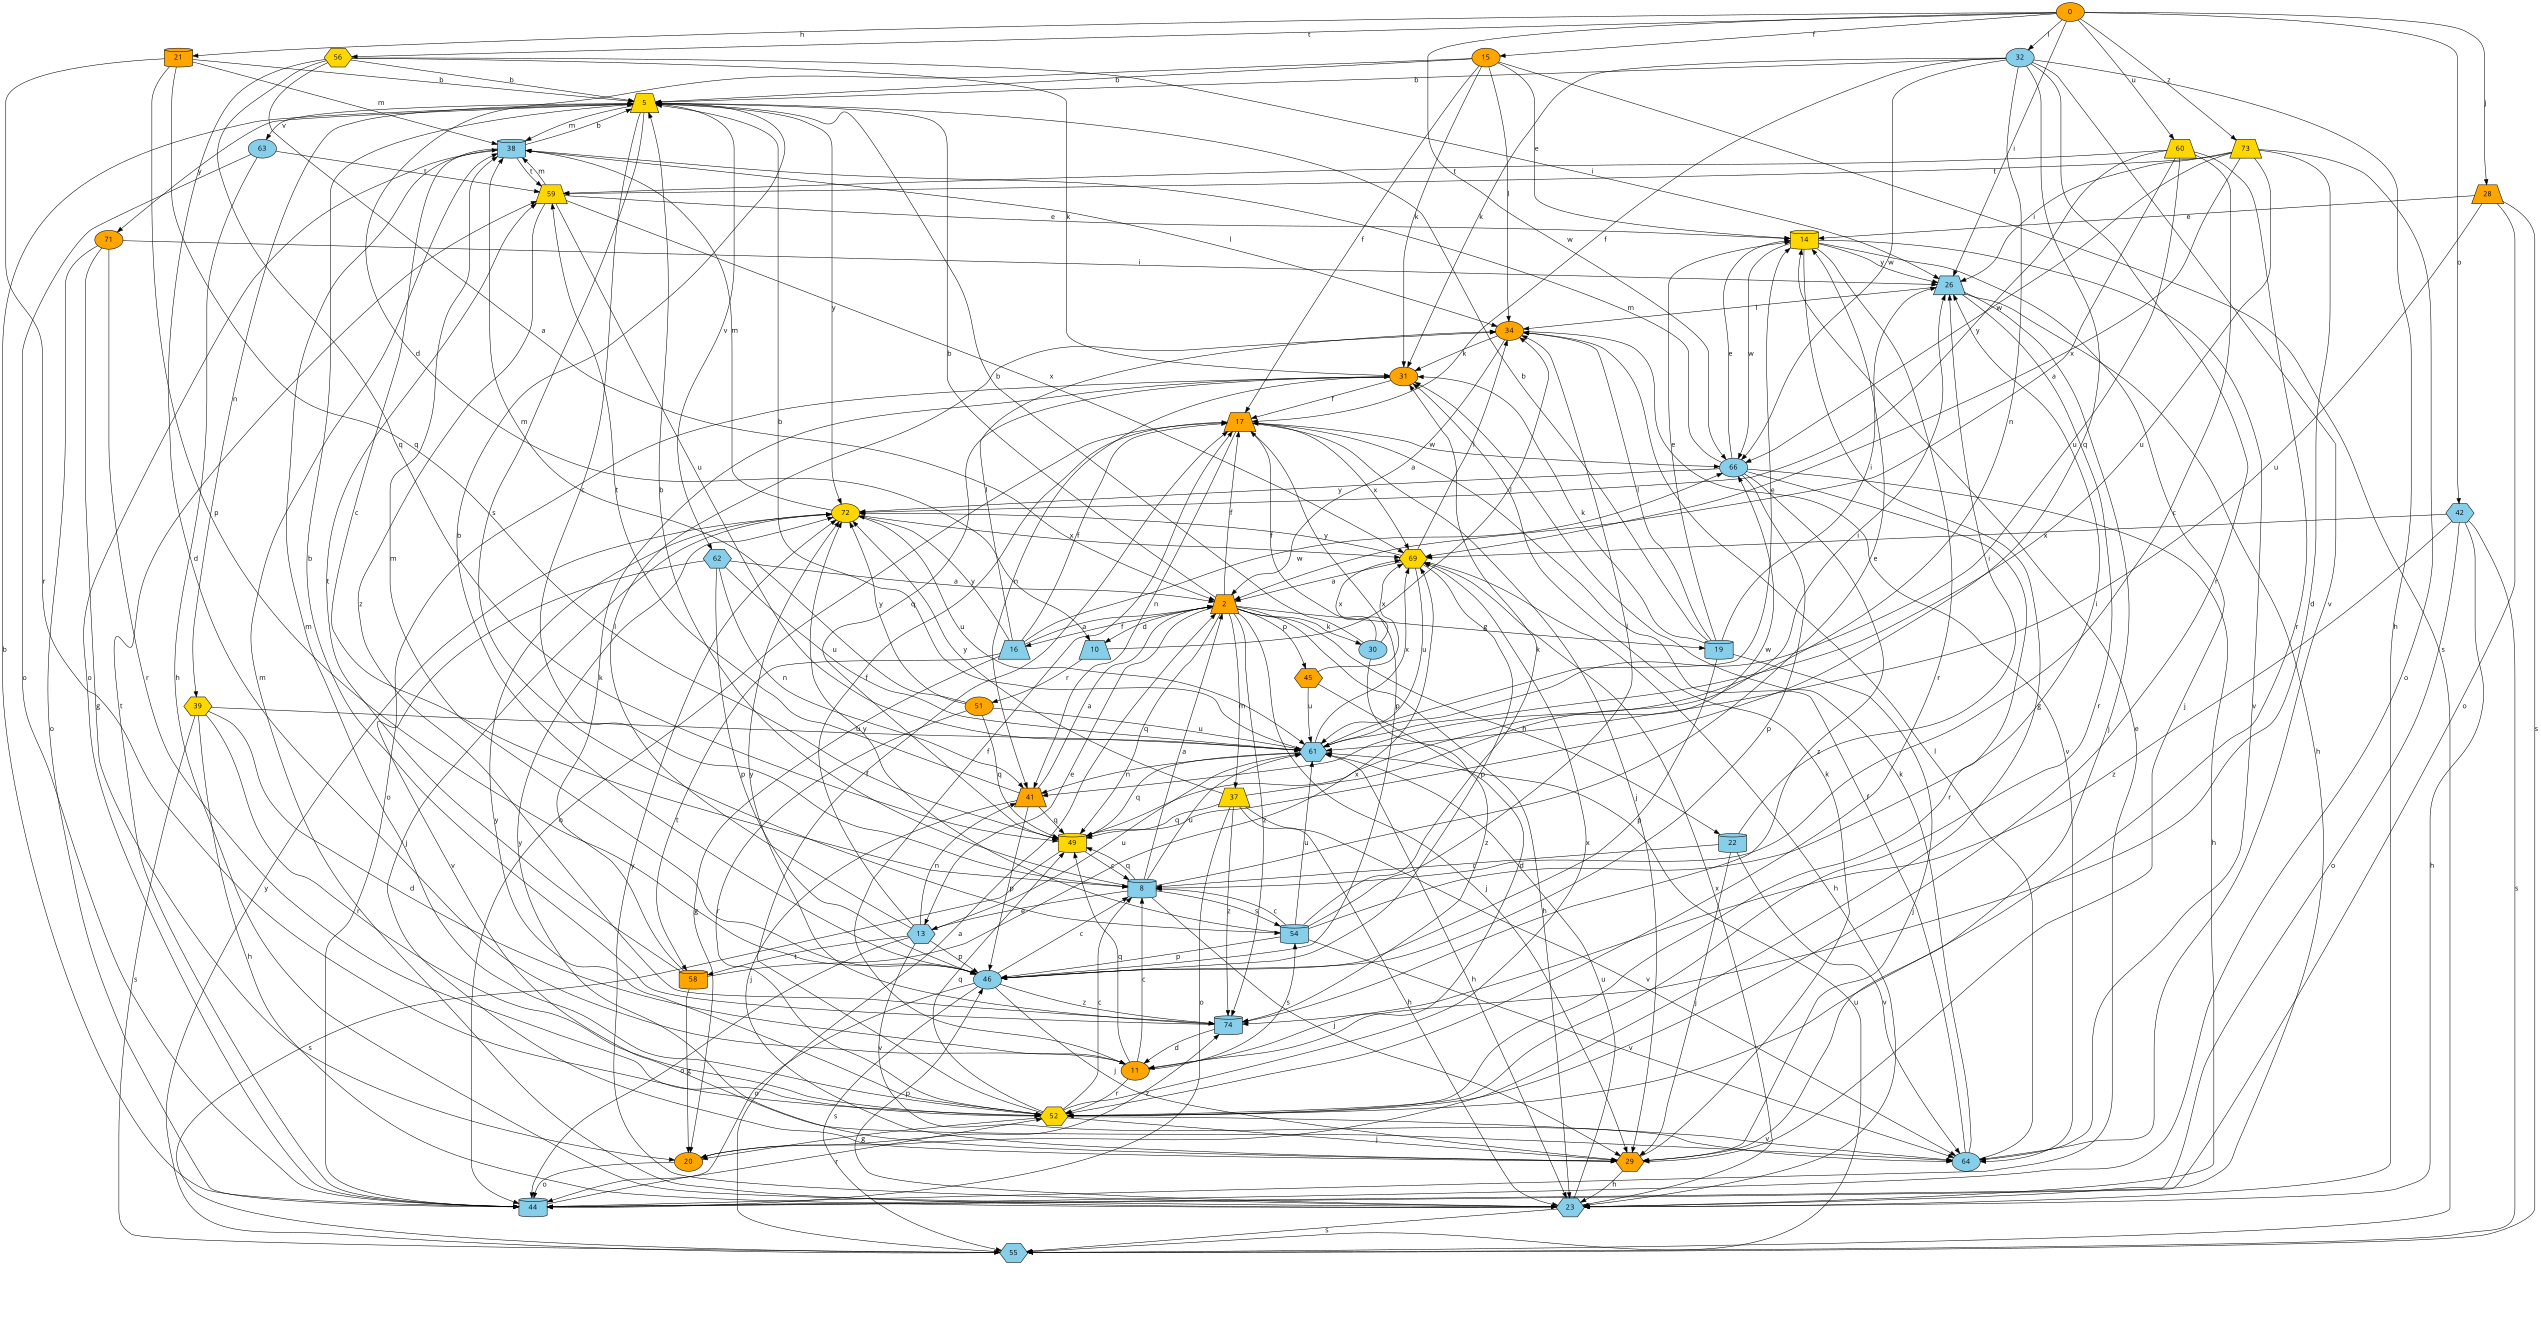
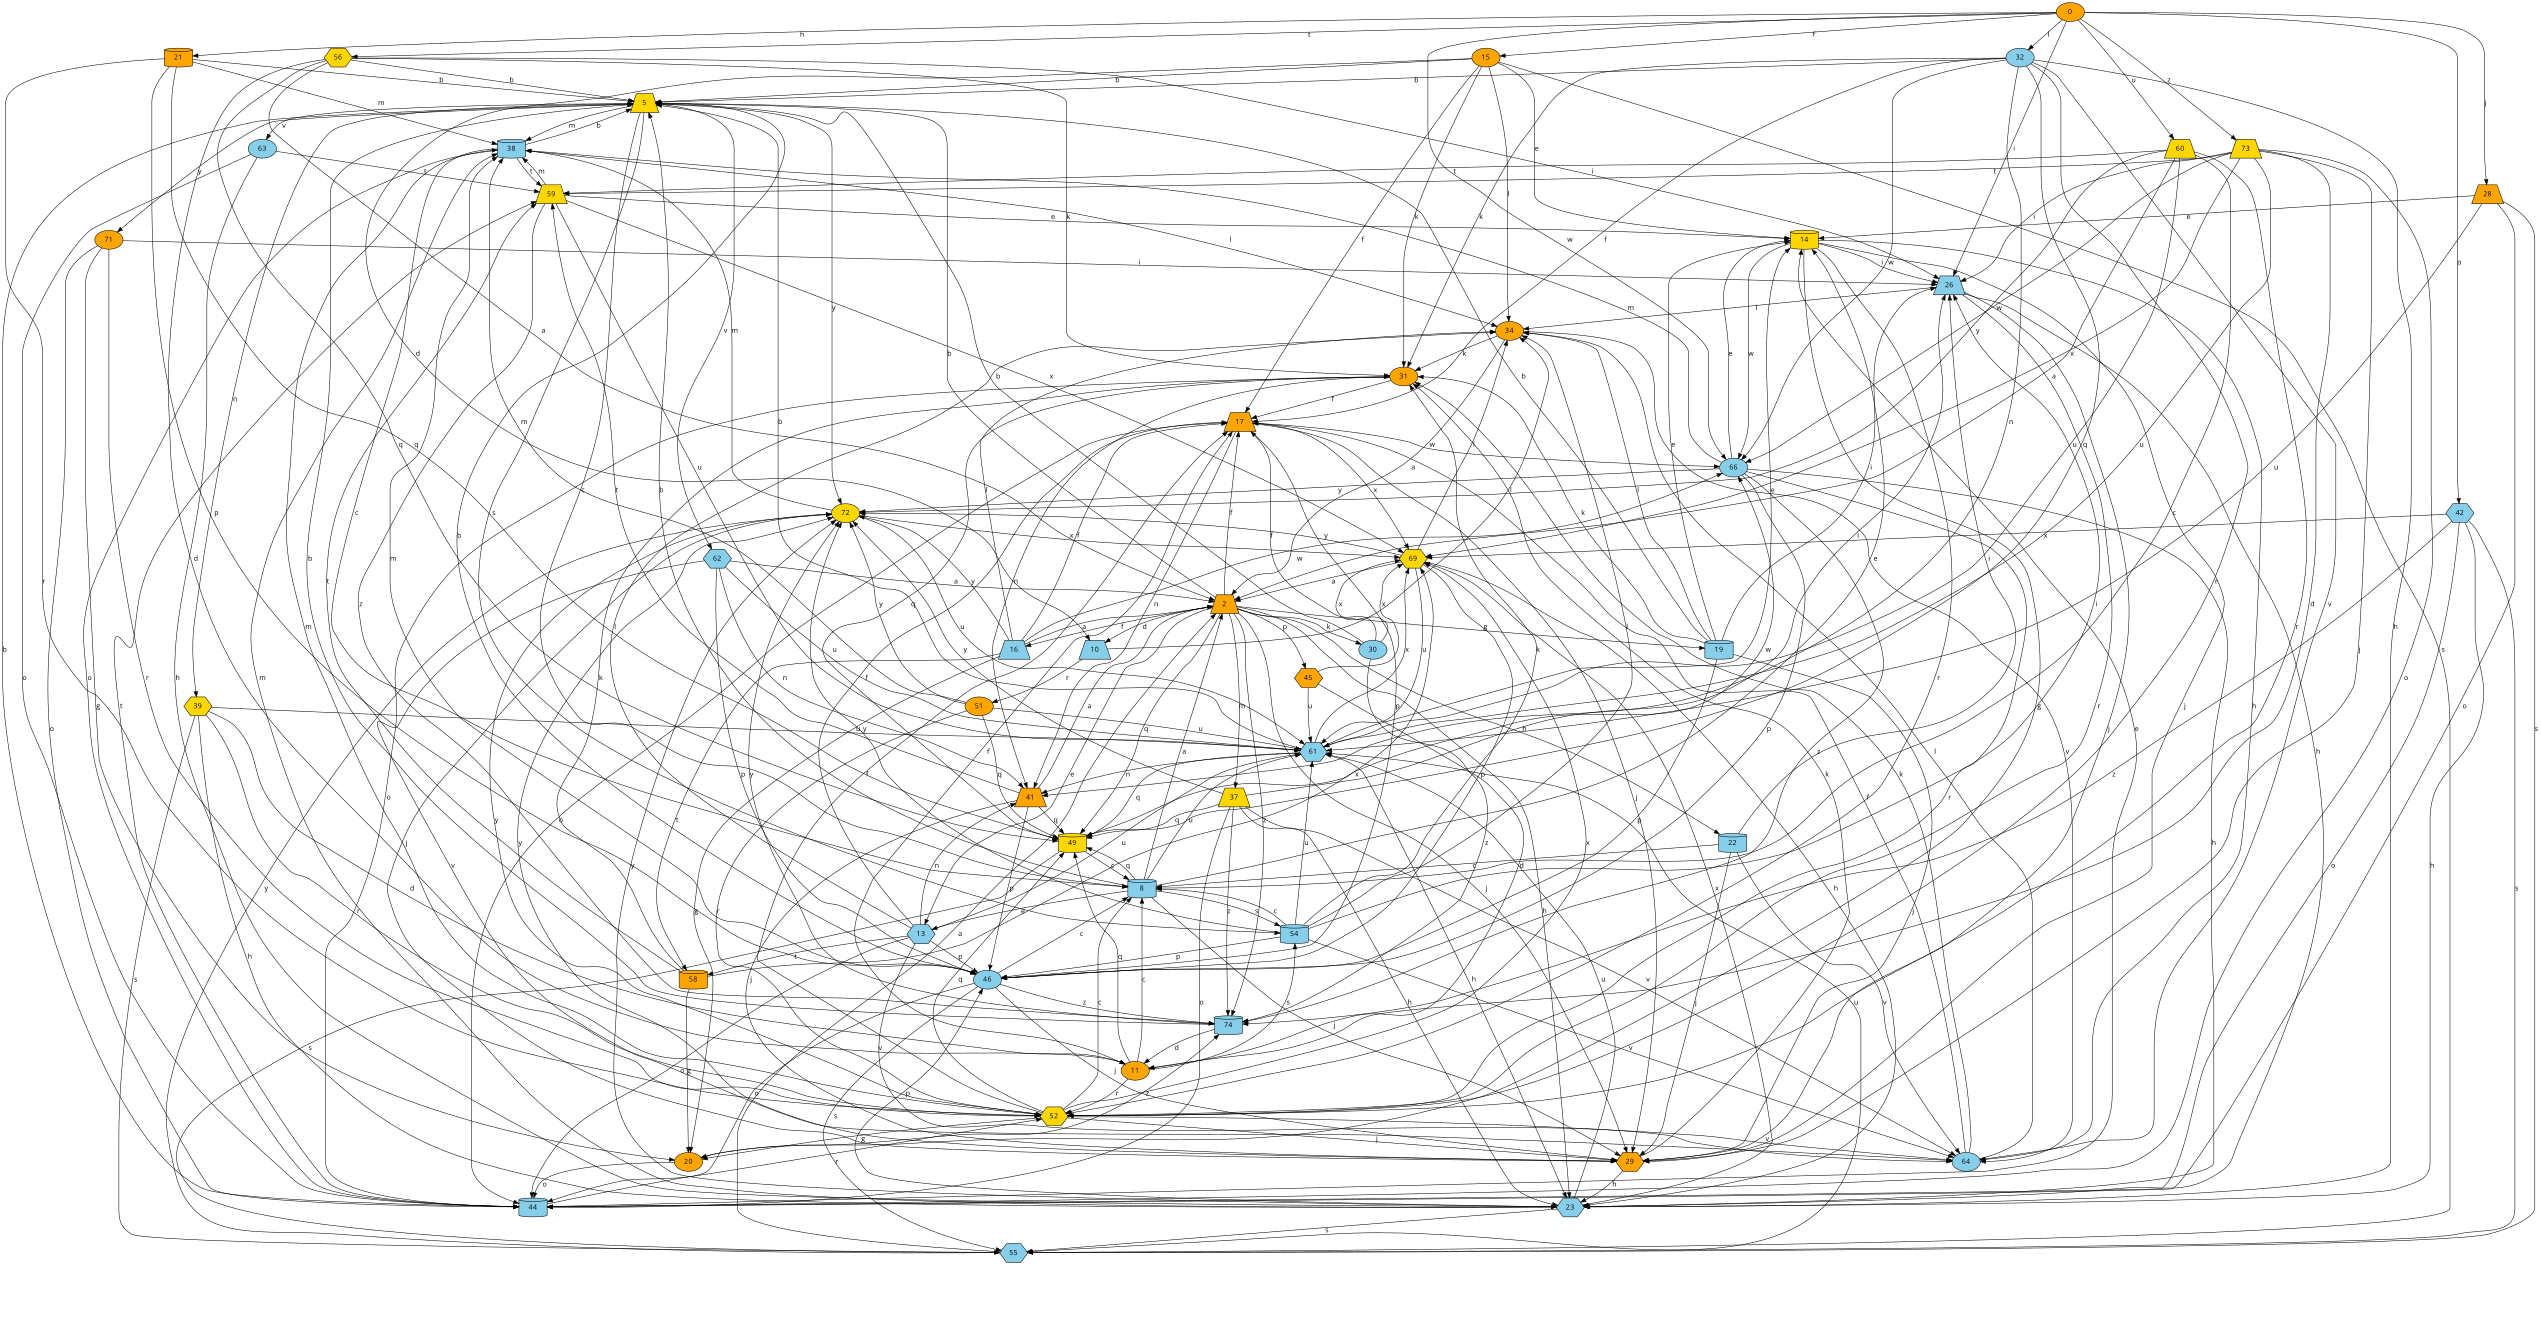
edge "14" -> "26": label "y" -> "i"
edge "14" -> "64": label "v" -> "h"
edge "73" -> "29": added, label "j"
